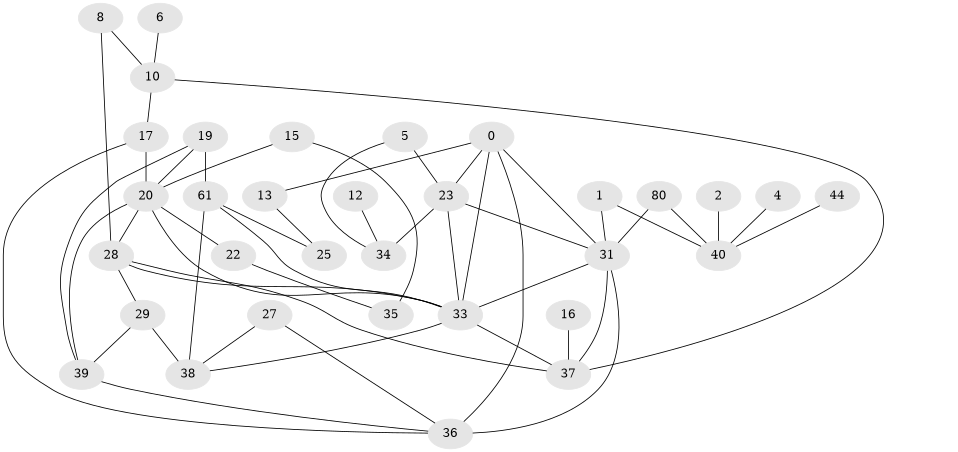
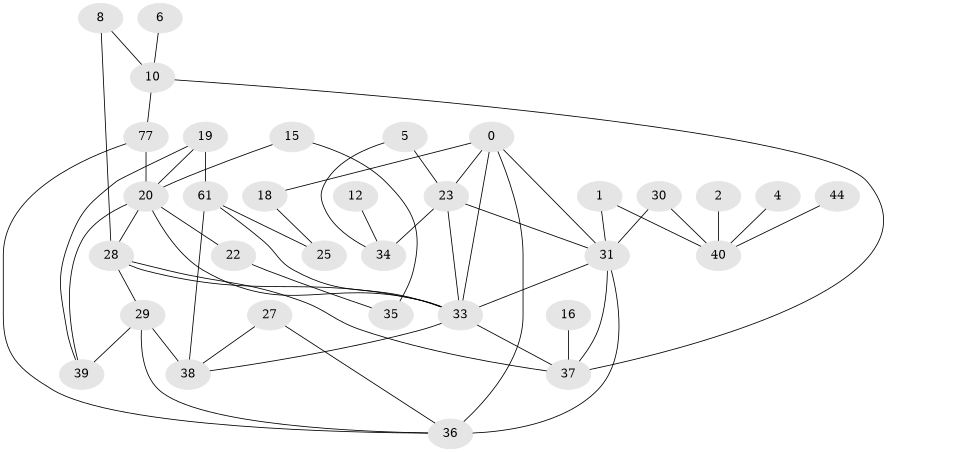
node "17": label "17" -> "77"
node "13": label "13" -> "18"
node "80": label "80" -> "30"
edge "39" -- "36": now "29" -- "36"
